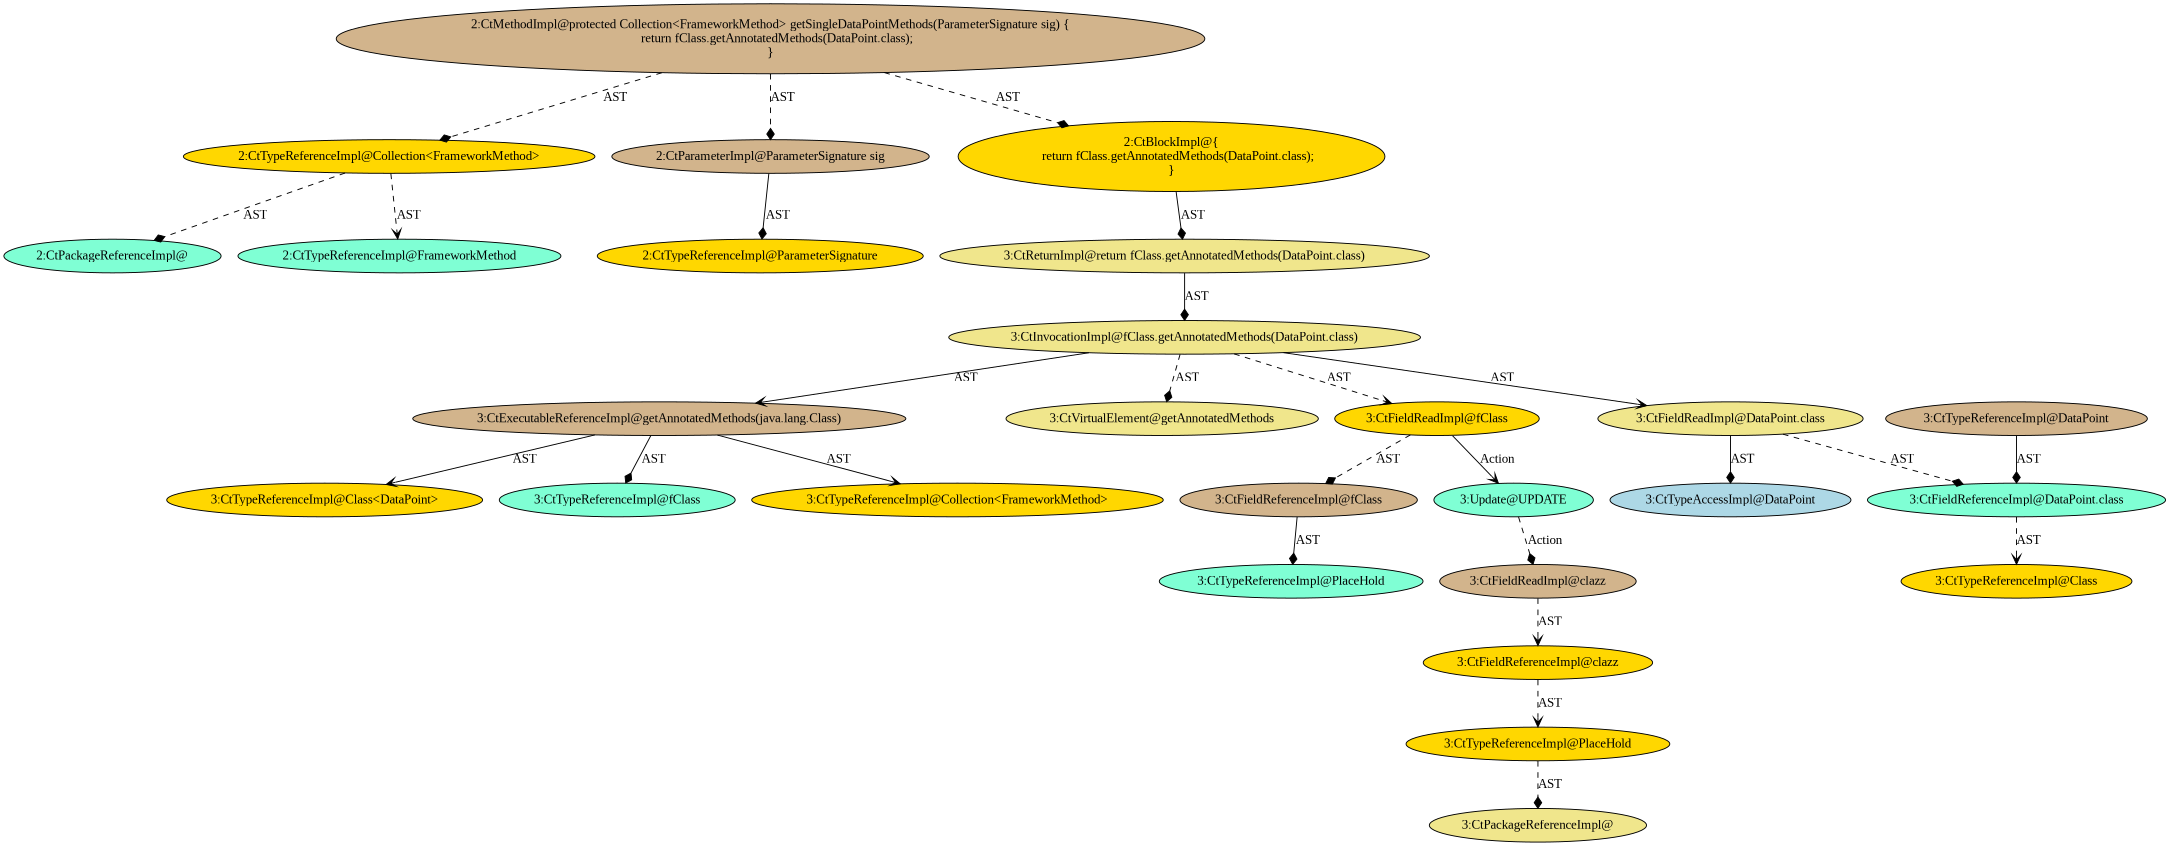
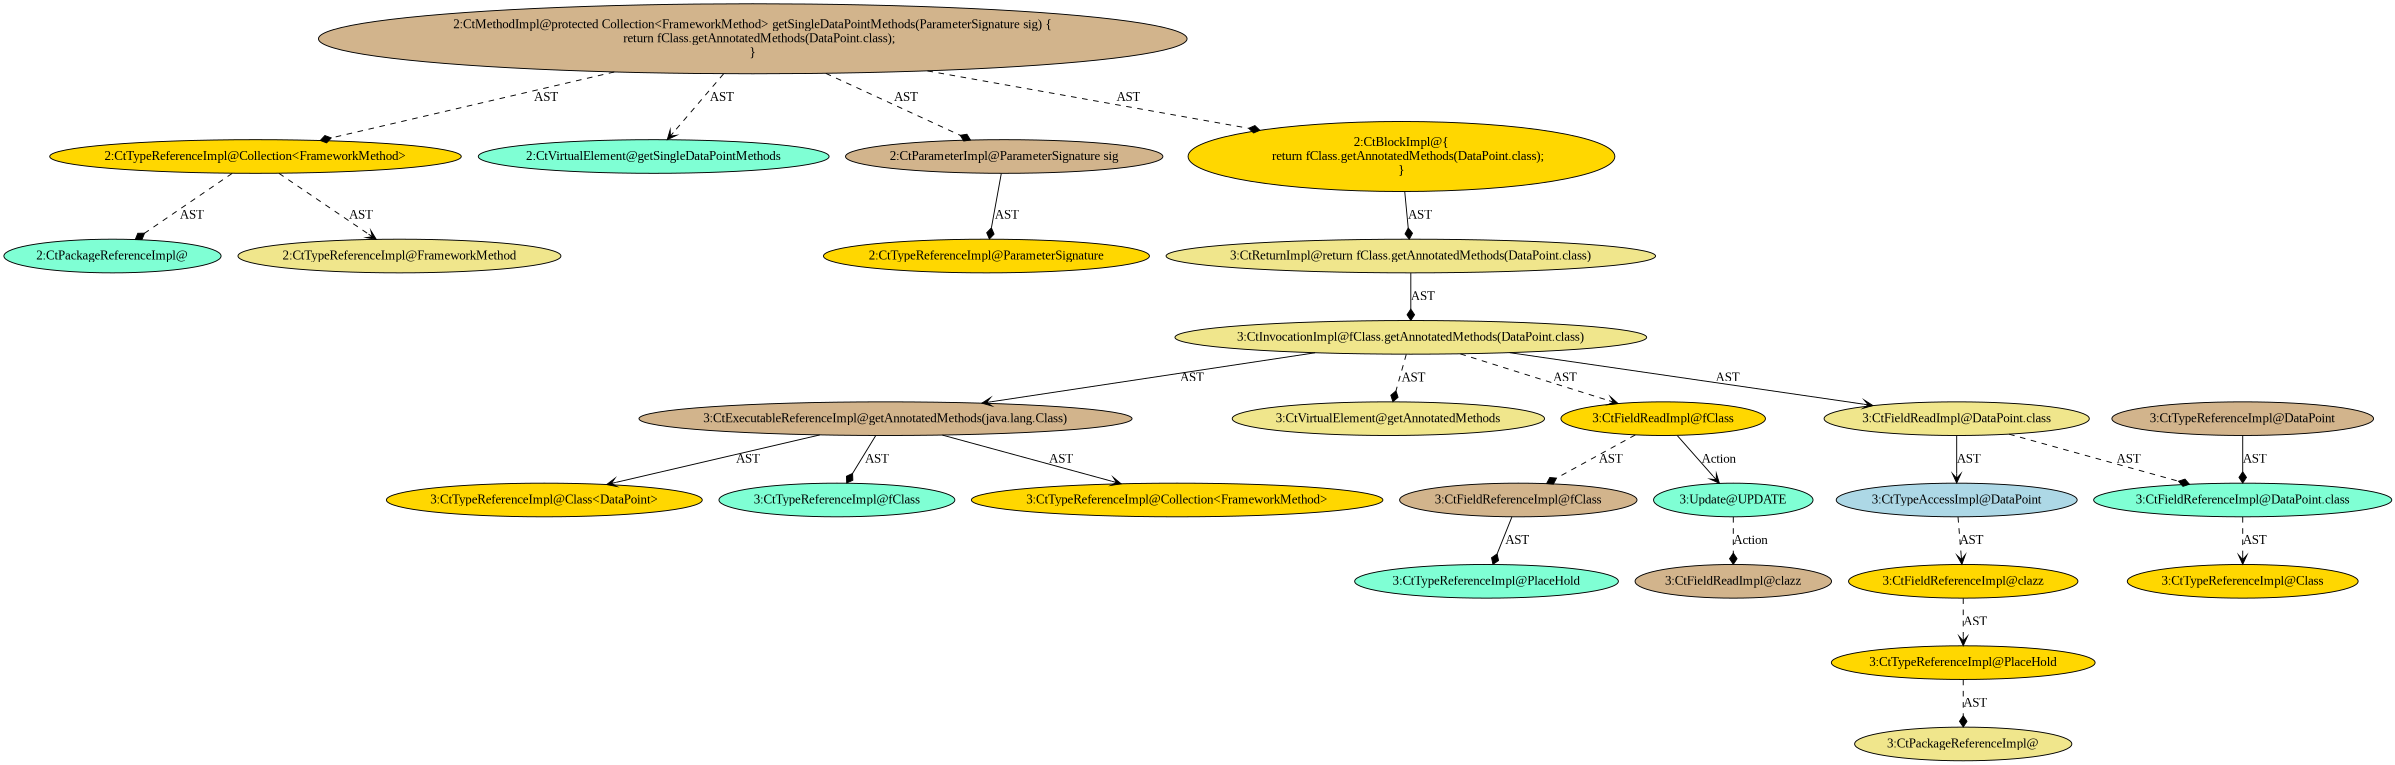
node "2:CtVirtualElement@getSingleDataPointMethods": added
node "2:CtTypeReferenceImpl@FrameworkMethod": fillcolor aquamarine -> khaki
edge "3:CtFieldReadImpl@DataPoint.class" -> "3:CtTypeAccessImpl@DataPoint": arrowhead diamond -> vee
edge "3:CtFieldReadImpl@clazz" -> "3:CtFieldReferenceImpl@clazz": now "3:CtTypeAccessImpl@DataPoint" -> "3:CtFieldReferenceImpl@clazz"
